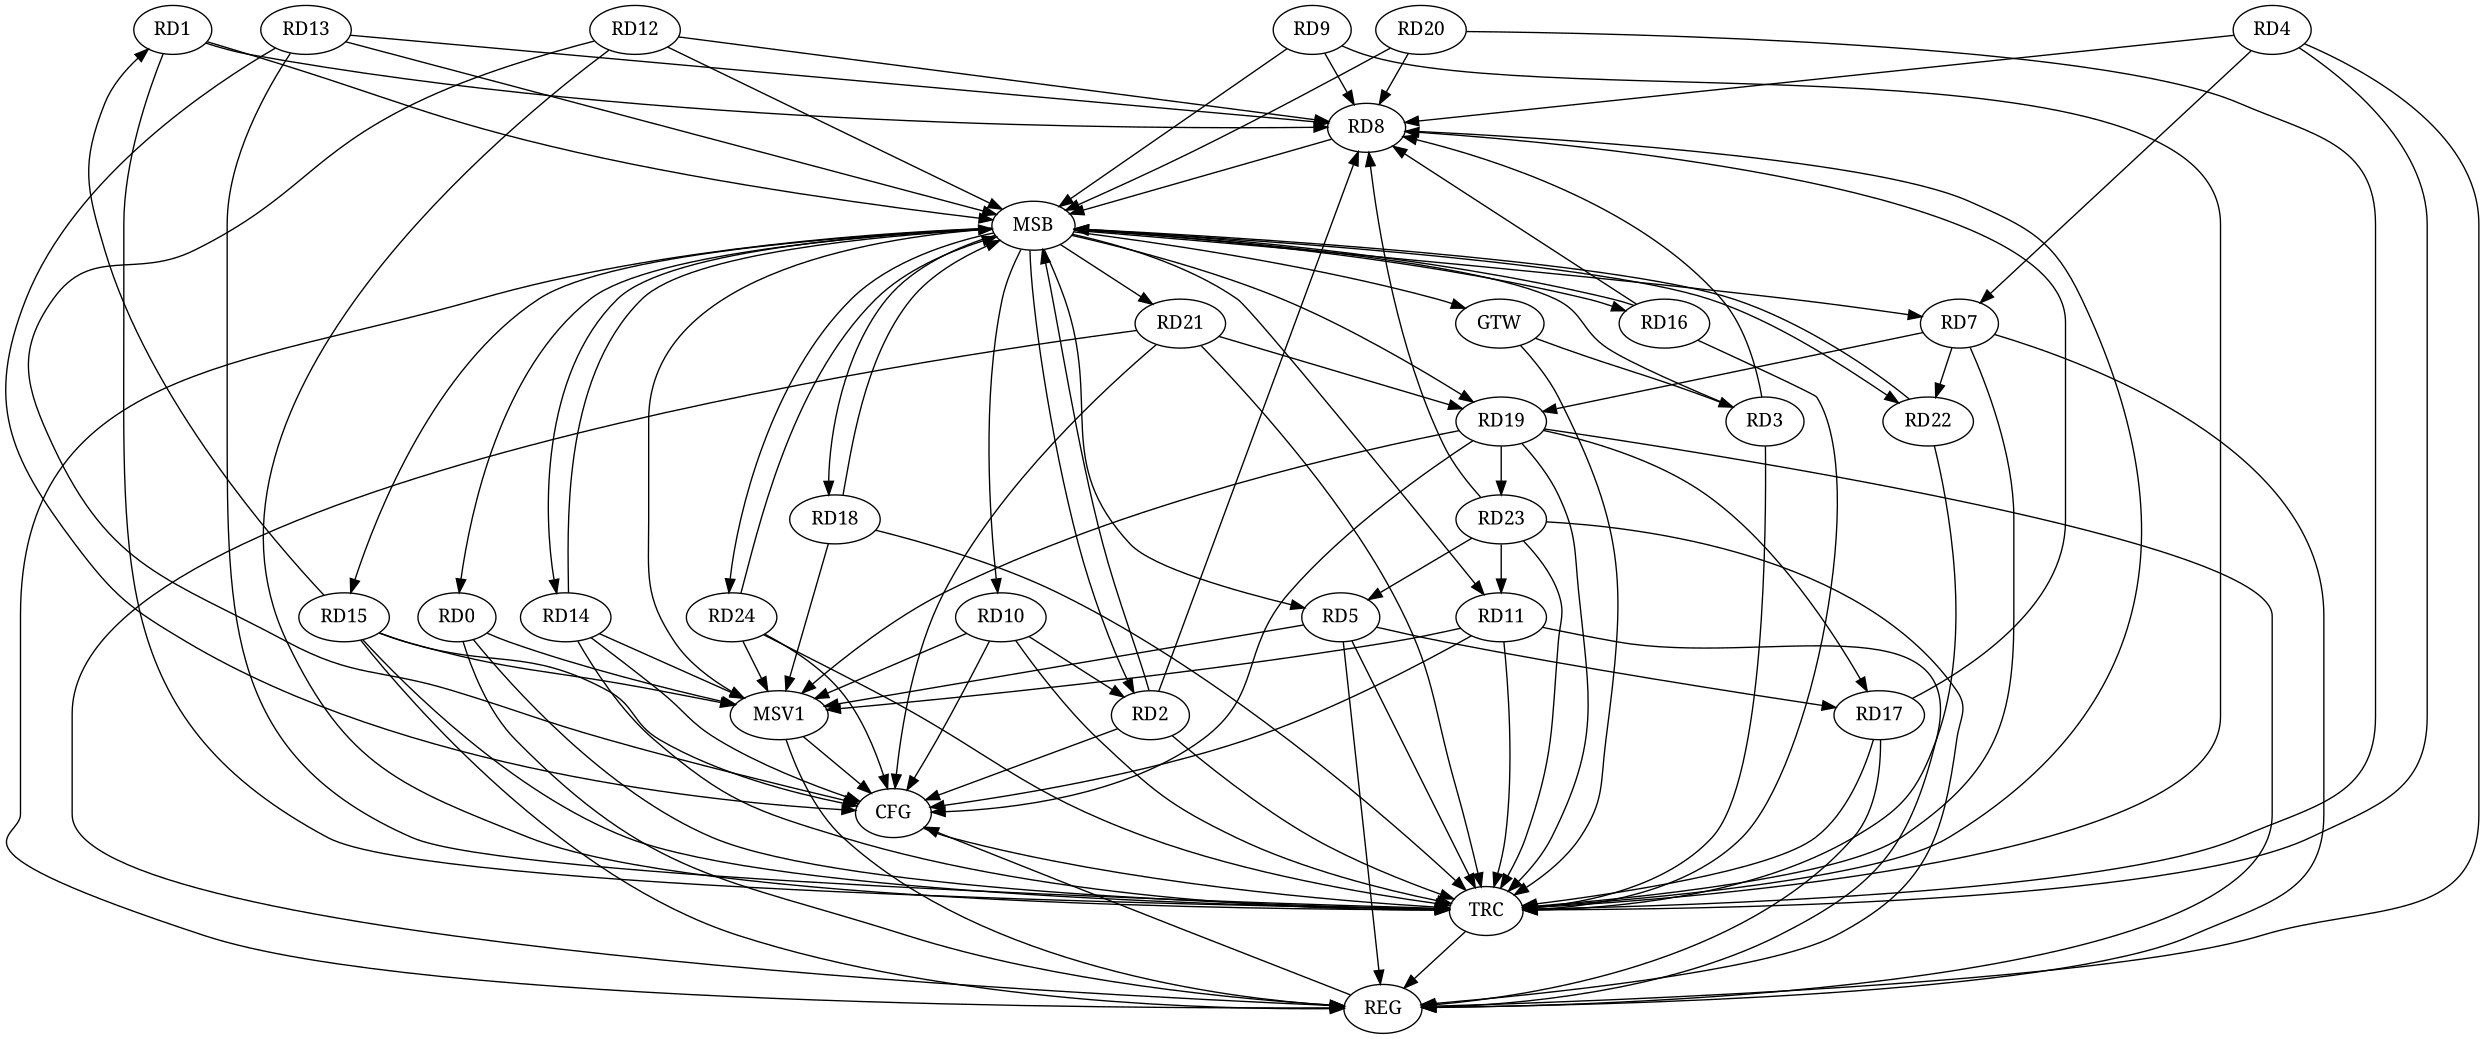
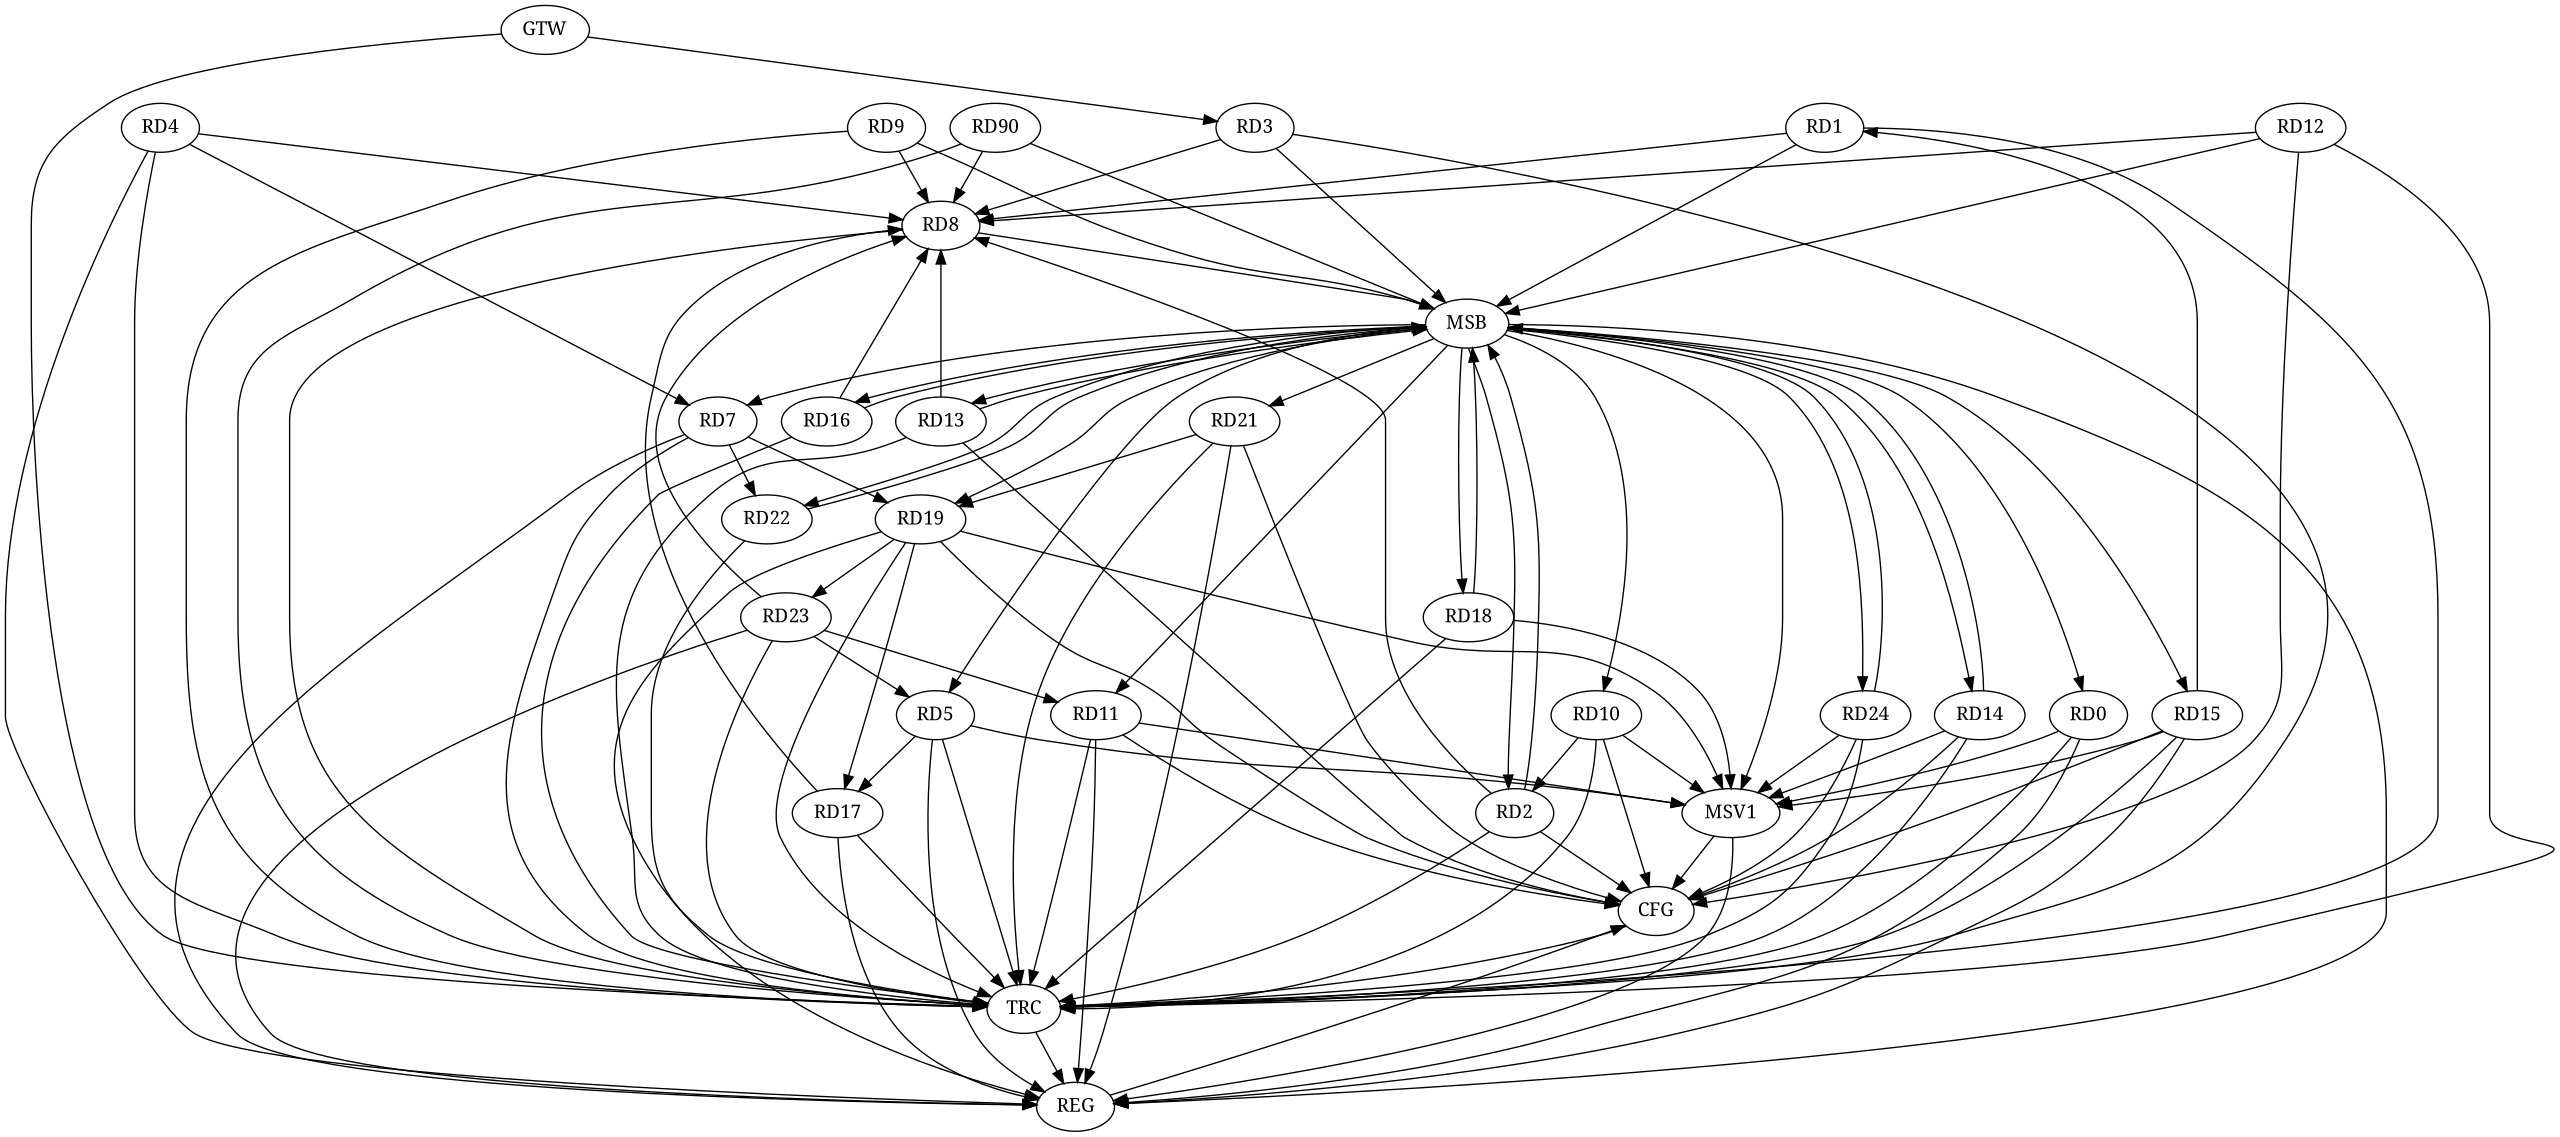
node "RD20": label "RD20" -> "RD90"
edge "MSB" -> "GTW": now "MSB" -> "RD13"
